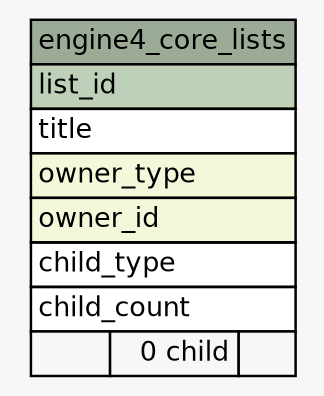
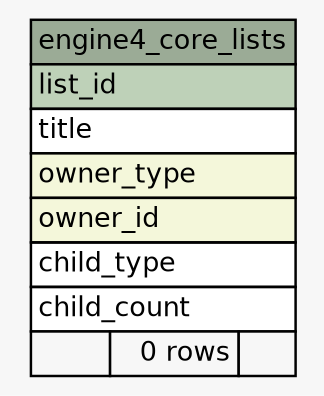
node "engine4_core_lists": text "0 child" -> "0 rows"
